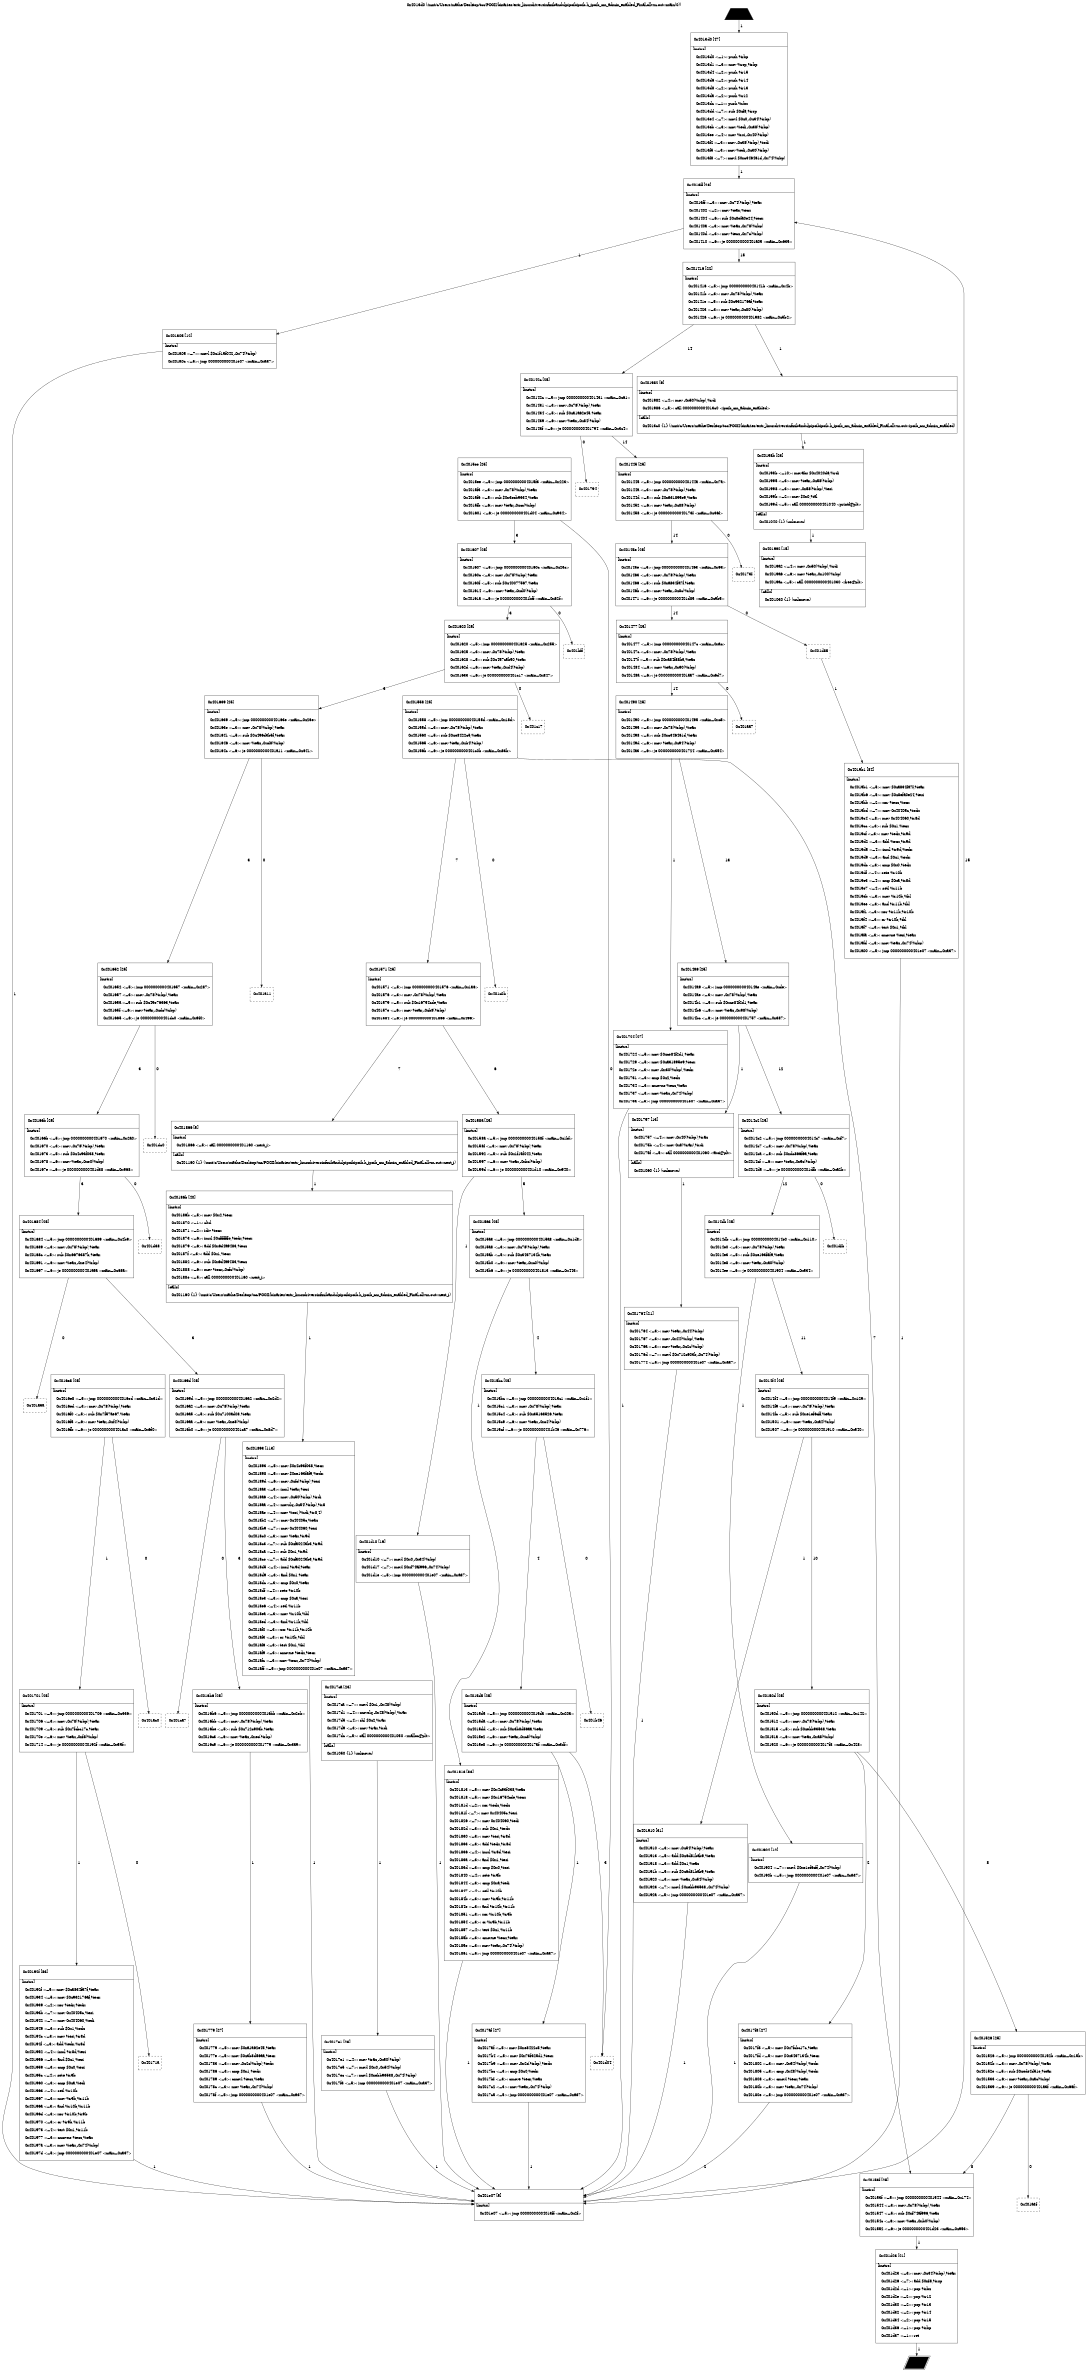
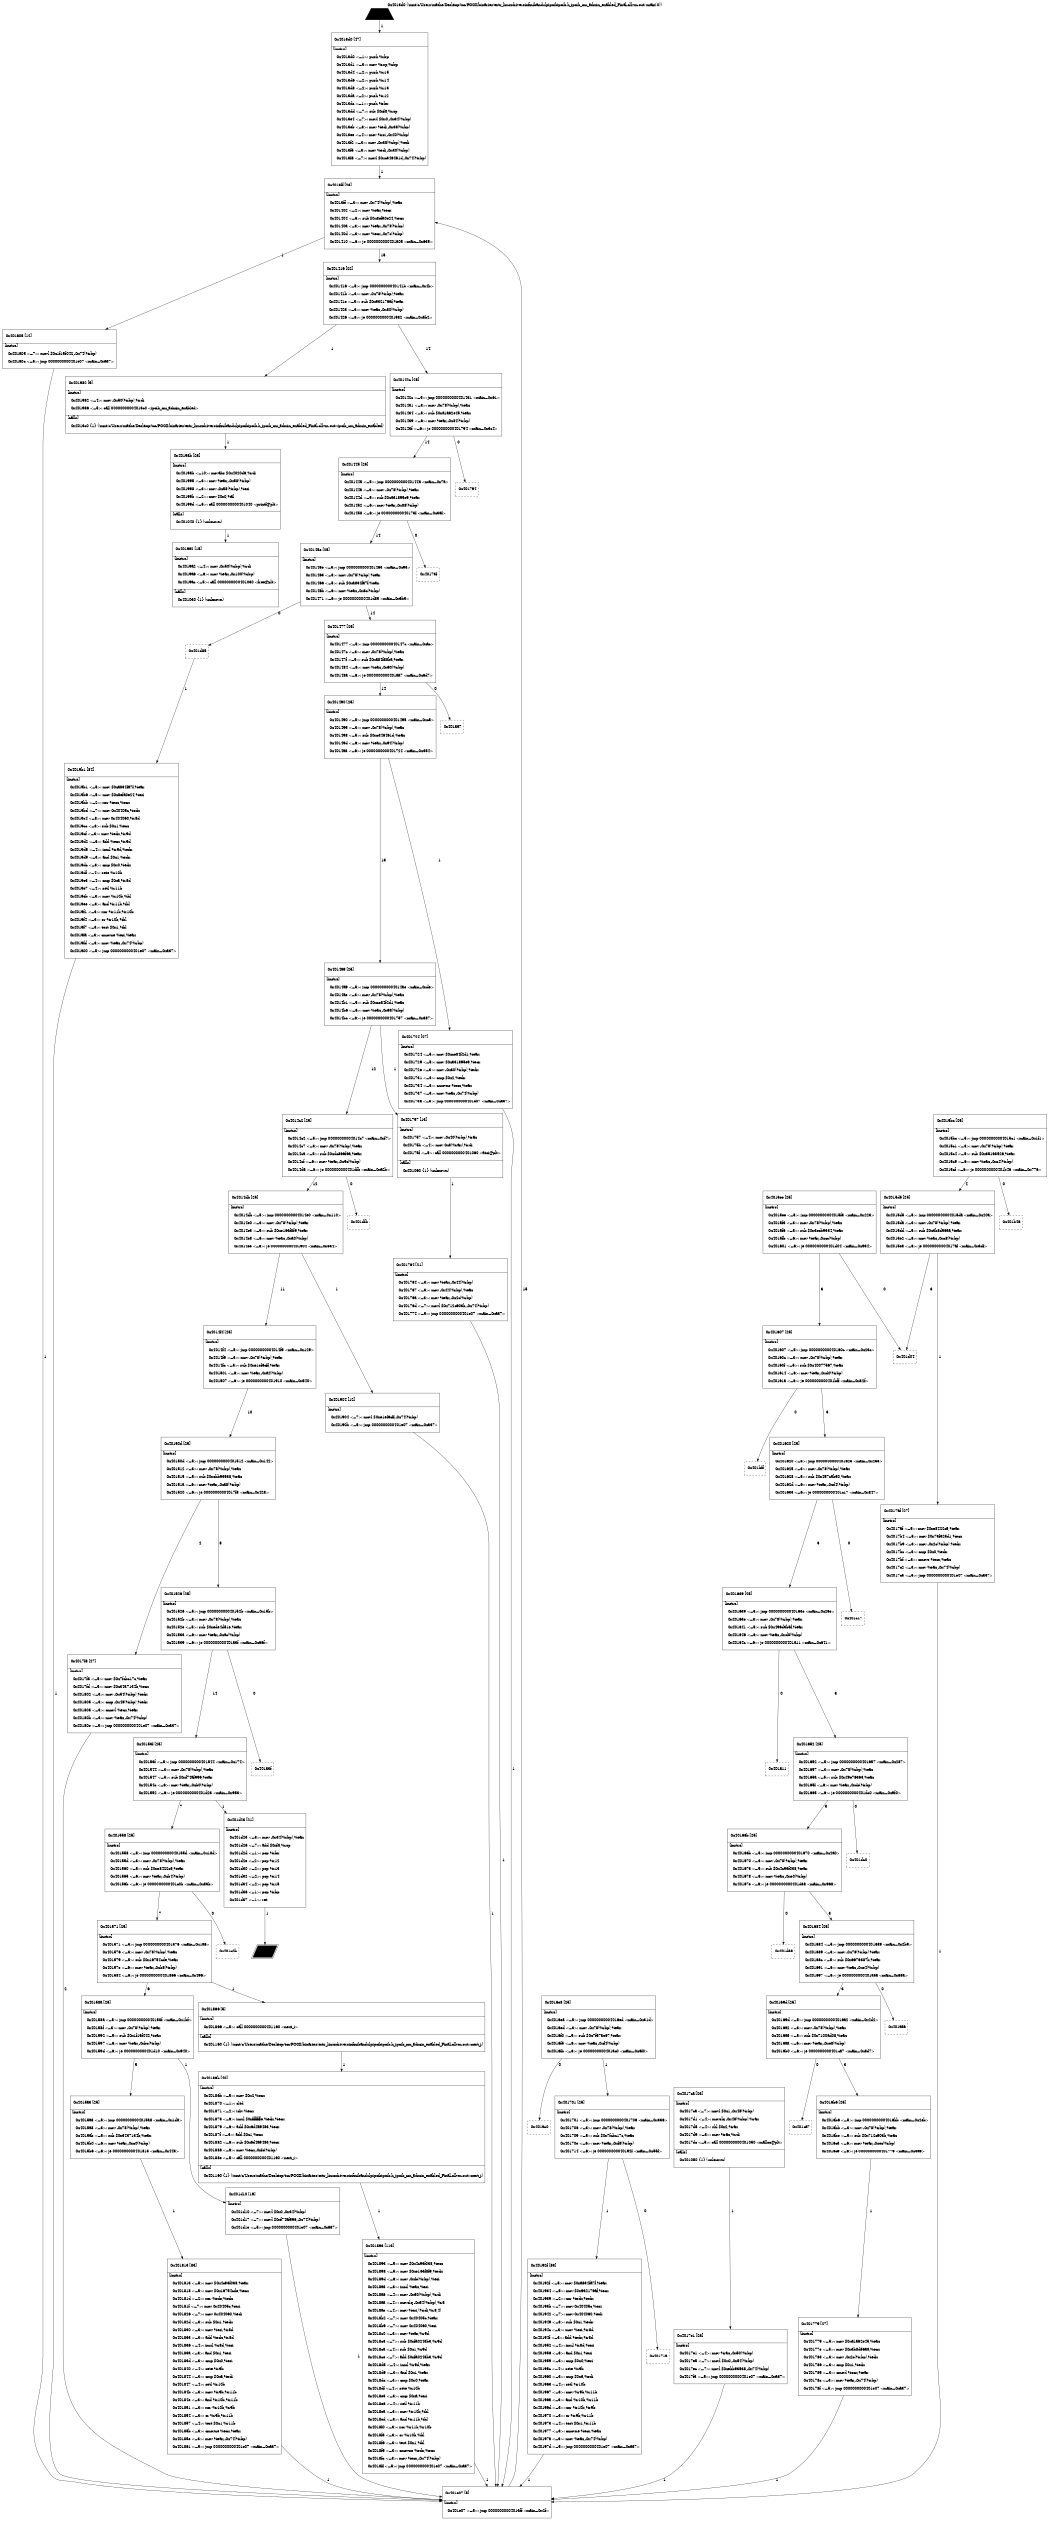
edge "0x401571 [25]" -> "0x401866 [5]": label " 7" -> " 1"
edge "0x4015a3 [25]" -> "0x4015bc [25]": removed, label "4"
edge "0x401558 [25]" -> "0x40153f [25]": reversed
node "0x401910 [31]": removed
edge "0x401526 [25]" -> "0x40153f [25]": label " 8" -> " 14"
